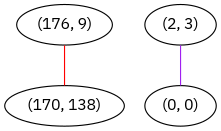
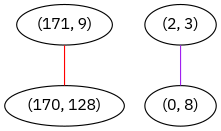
node "(176, 9)": label "(176, 9)" -> "(171, 9)"
node "(170, 138)": label "(170, 138)" -> "(170, 128)"
node "(0, 0)": label "(0, 0)" -> "(0, 8)"
